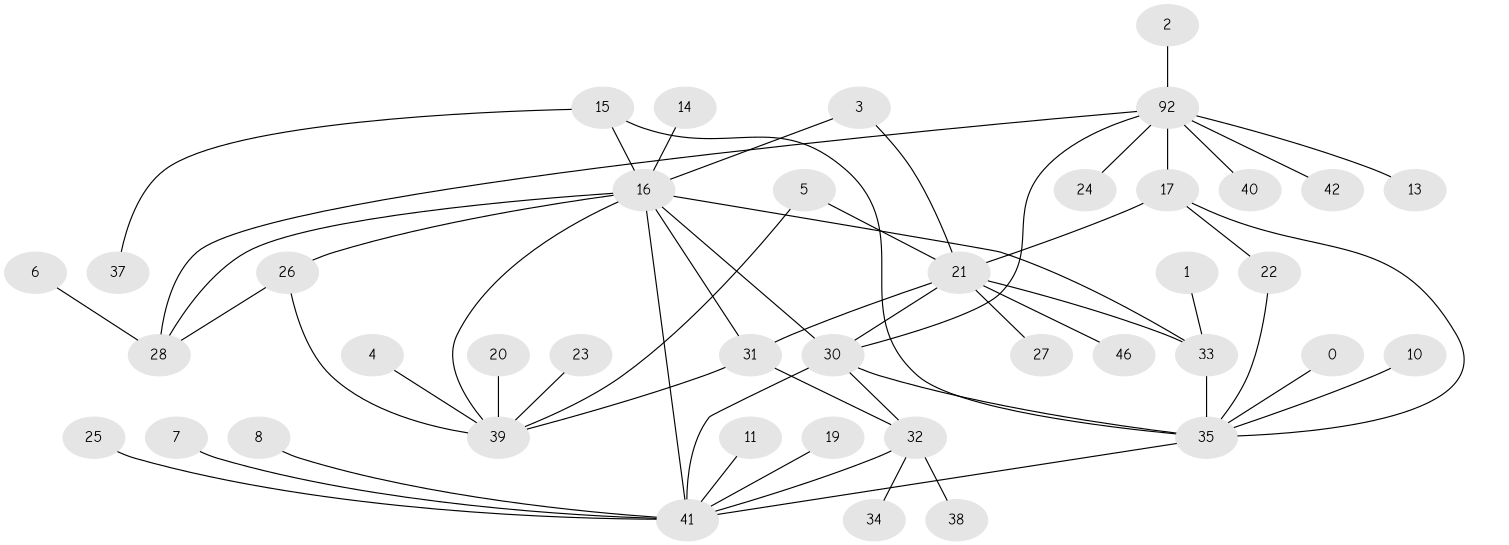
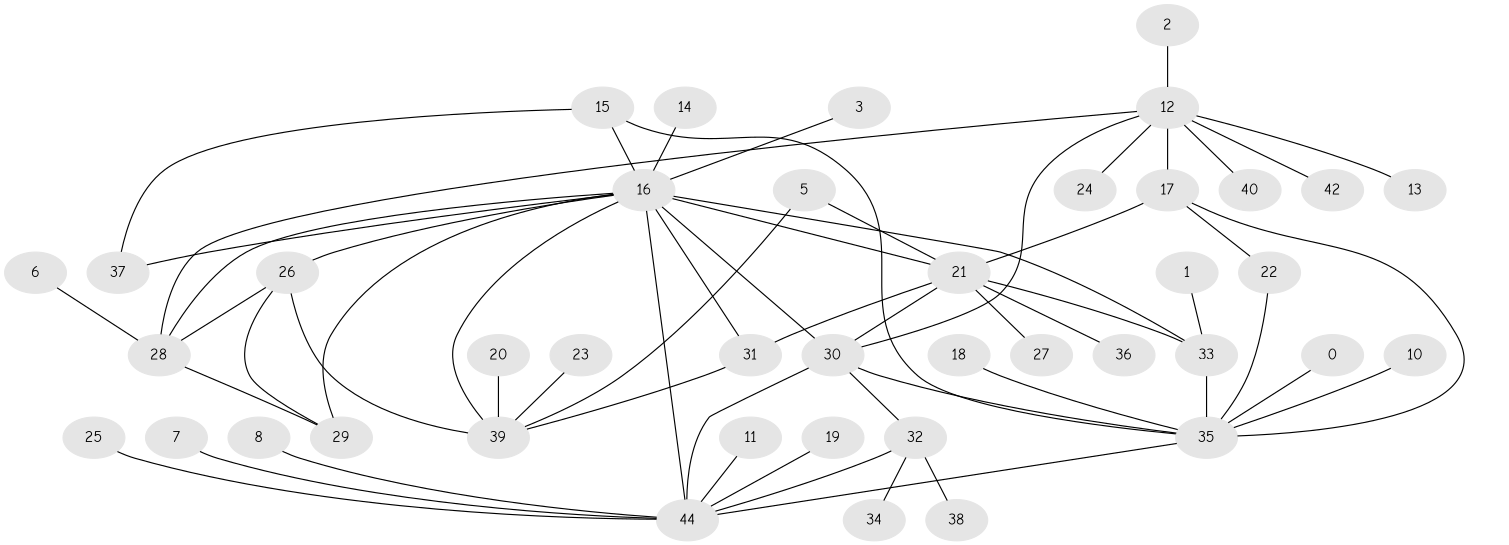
node "92": label "92" -> "12"
edge "3" -- "21": now "16" -- "21"
edge "16" -- "37": added
node "4": removed
node "18": added
node "46": label "46" -> "36"
edge "31" -- "32": removed
node "29": added
node "41": label "41" -> "44"
